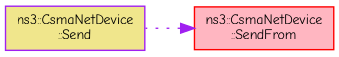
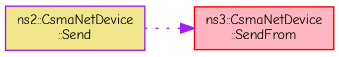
node "ns3::CsmaNetDevice ::Send": label "ns3::CsmaNetDevice ::Send" -> "ns2::CsmaNetDevice ::Send"
